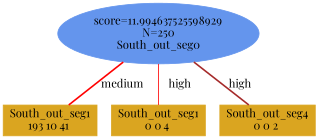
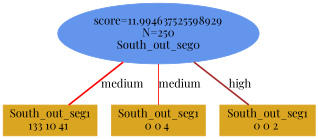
edge "score=11.994637525598929 N=250 South_out_seg0" -- "South_out_seg1 0 0 4": label "high" -> "medium"
node "South_out_seg1 193 10 41": label "South_out_seg1 193 10 41" -> "South_out_seg1 133 10 41"
node "South_out_seg4 0 0 2": label "South_out_seg4 0 0 2" -> "South_out_seg1 0 0 2"
